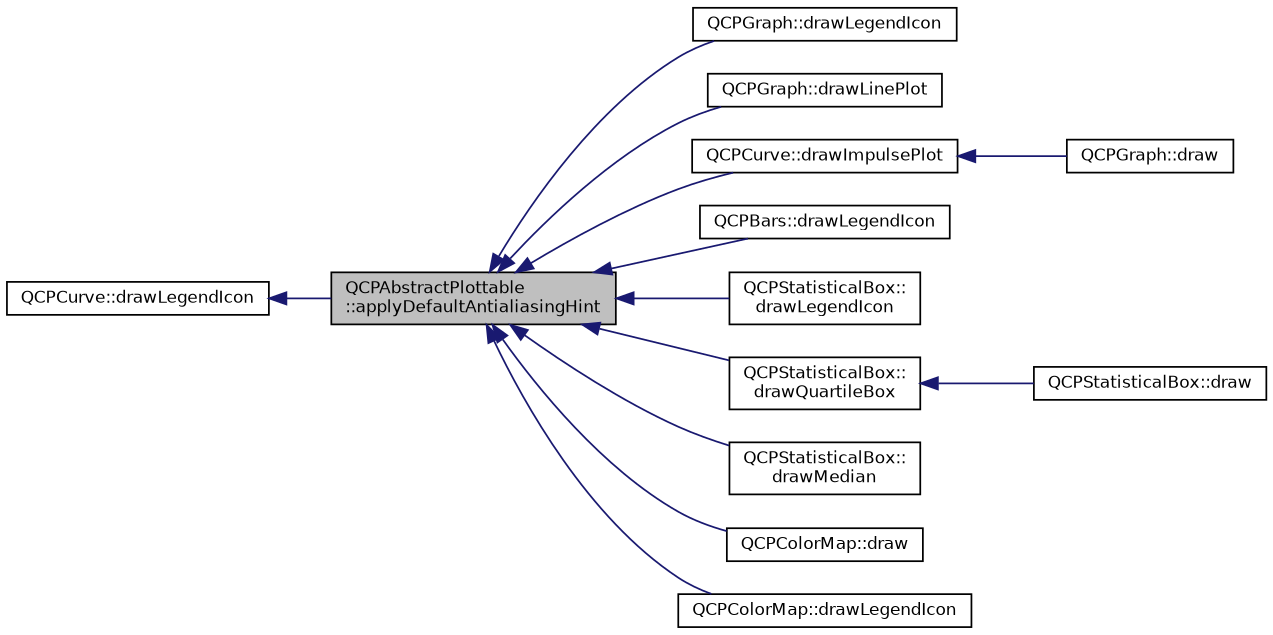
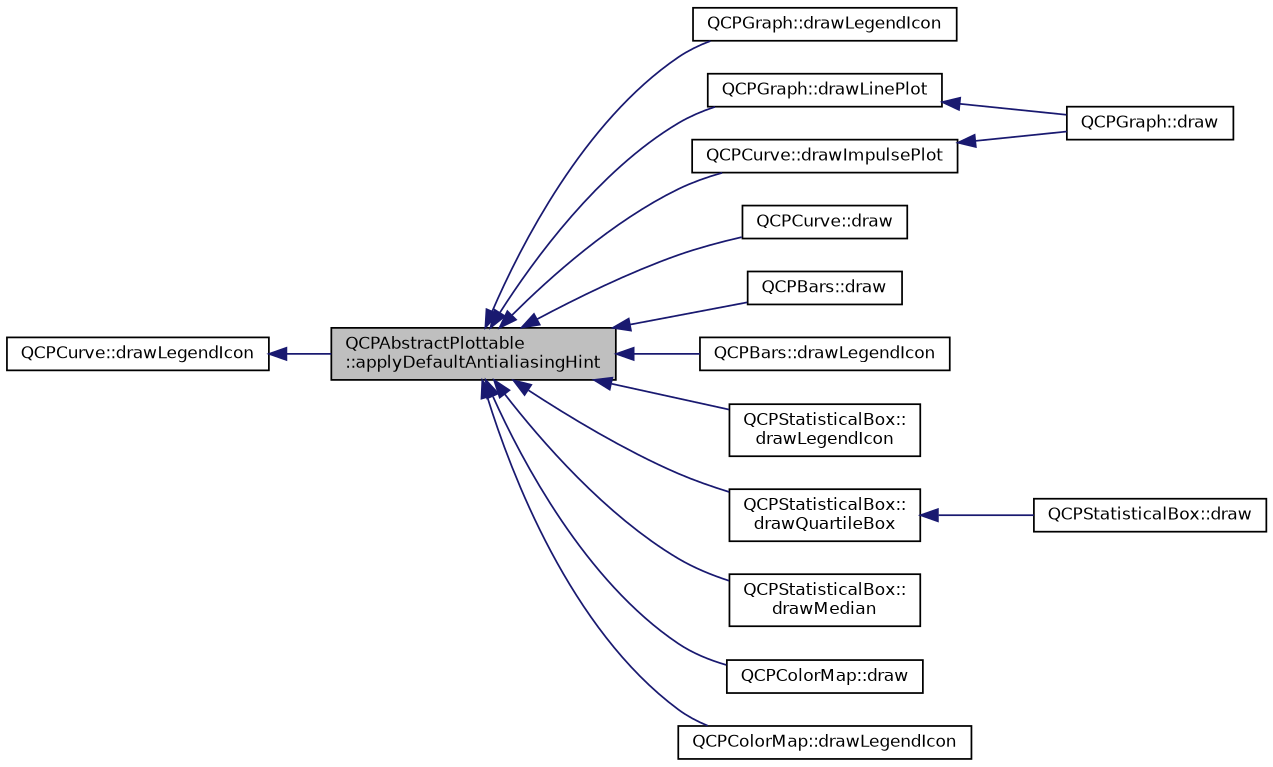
edge "QCPGraph::draw" -> "QCPGraph::drawLinePlot": added
node "QCPCurve::draw": added
node "QCPBars::draw": added
